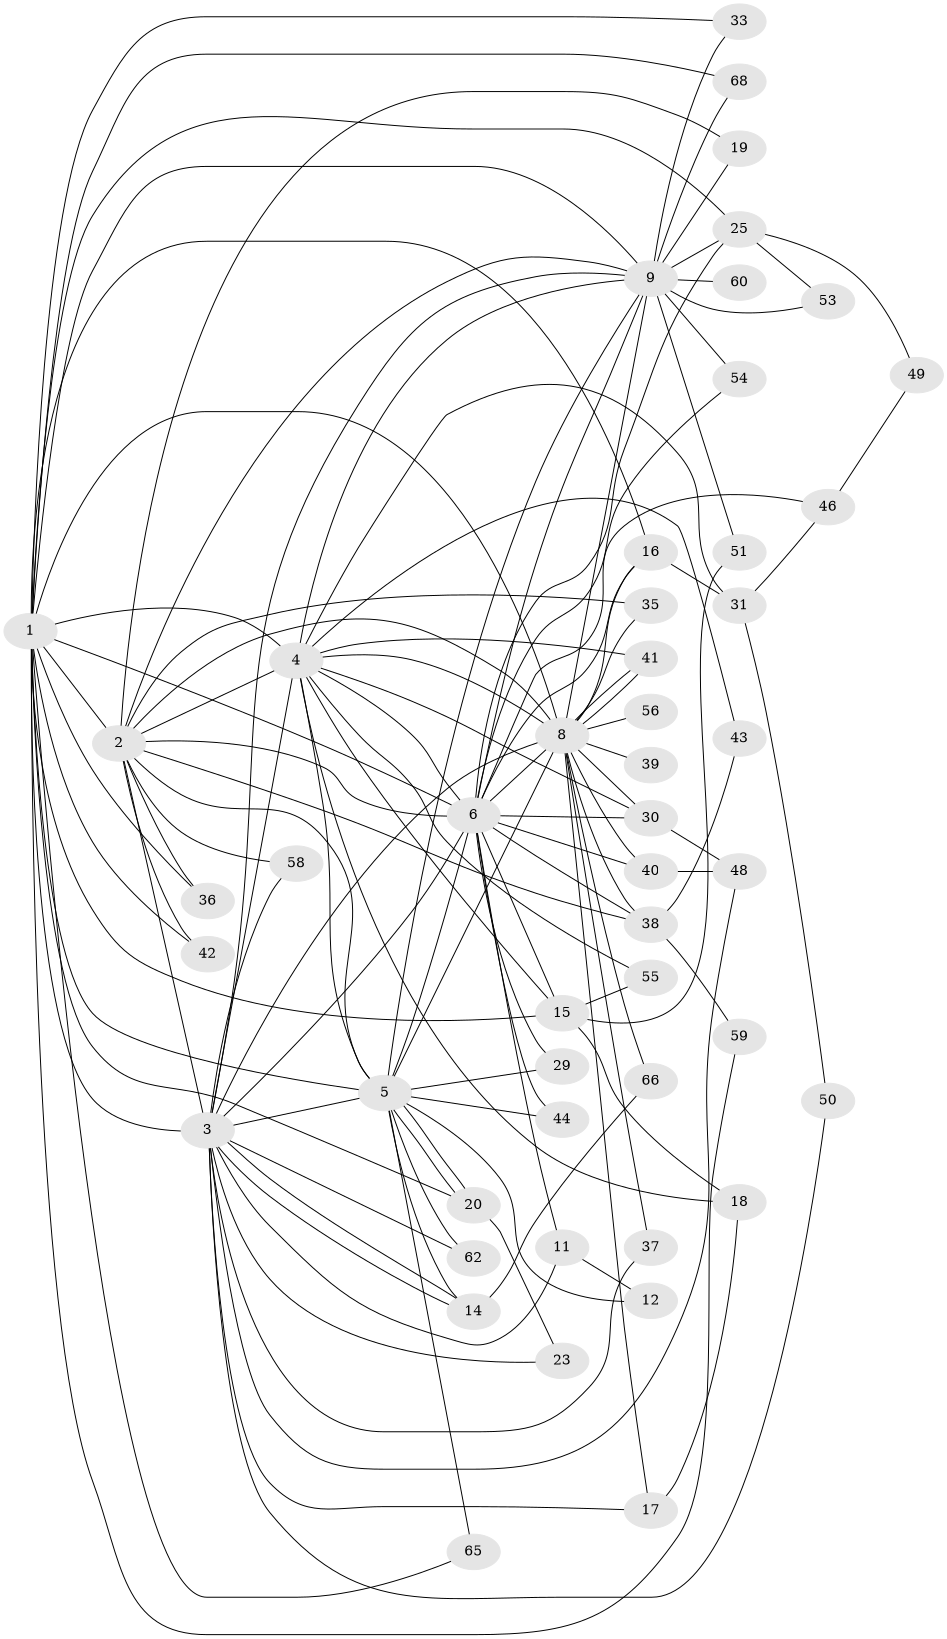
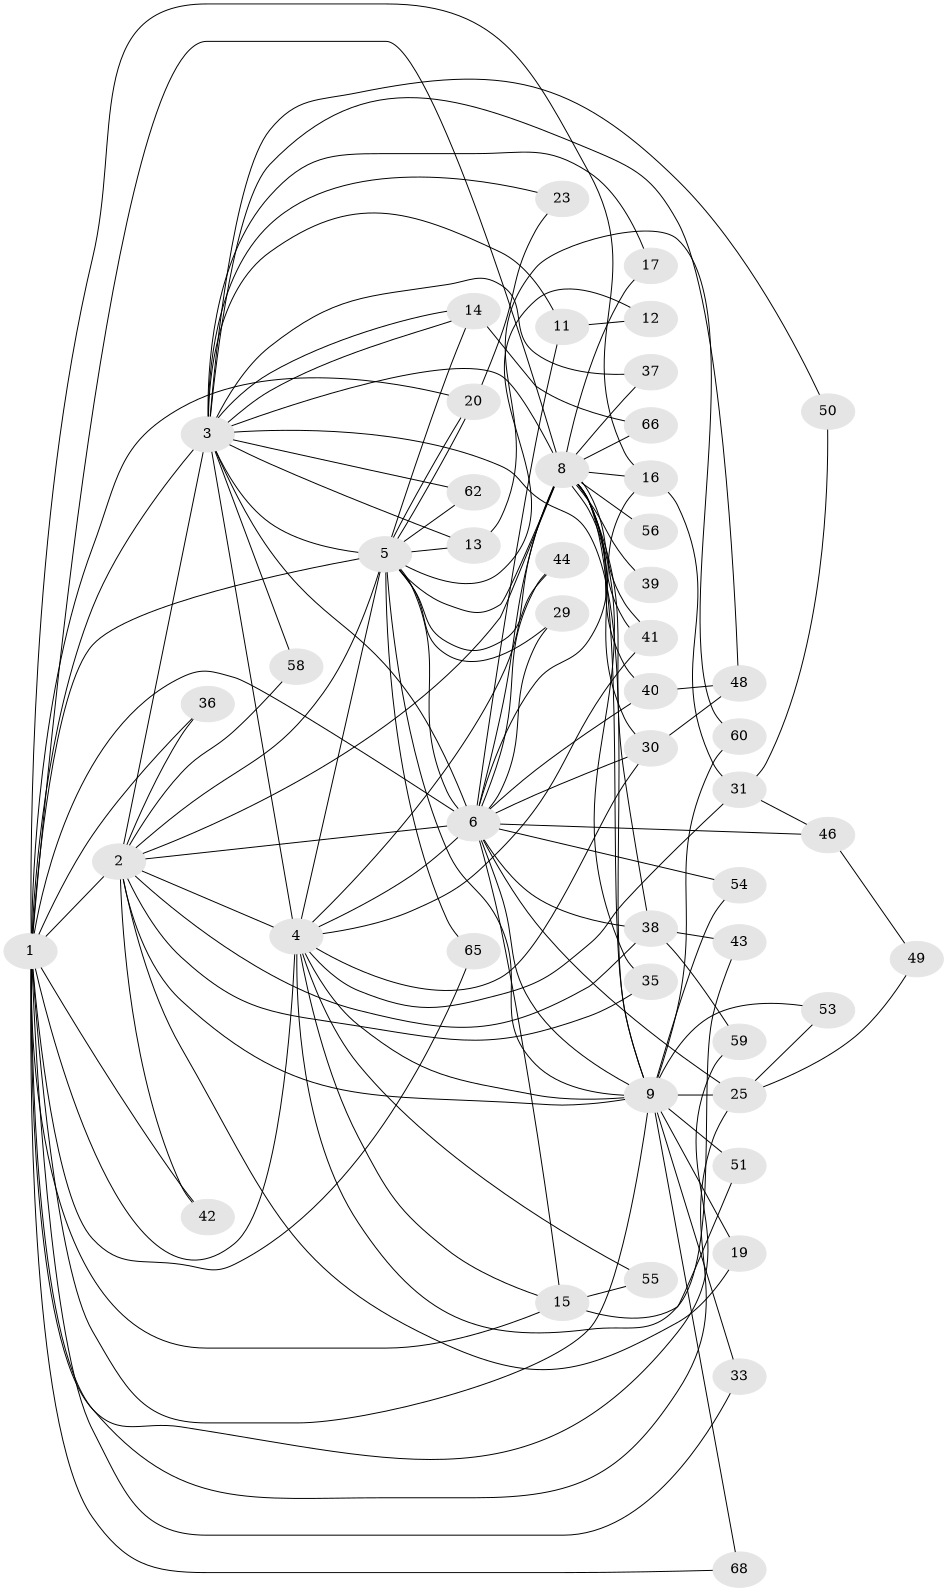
node "13": added
node "18": removed
